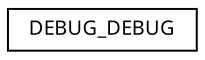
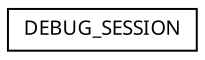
node "DEBUG_DEBUG": label "DEBUG_DEBUG" -> "DEBUG_SESSION"
